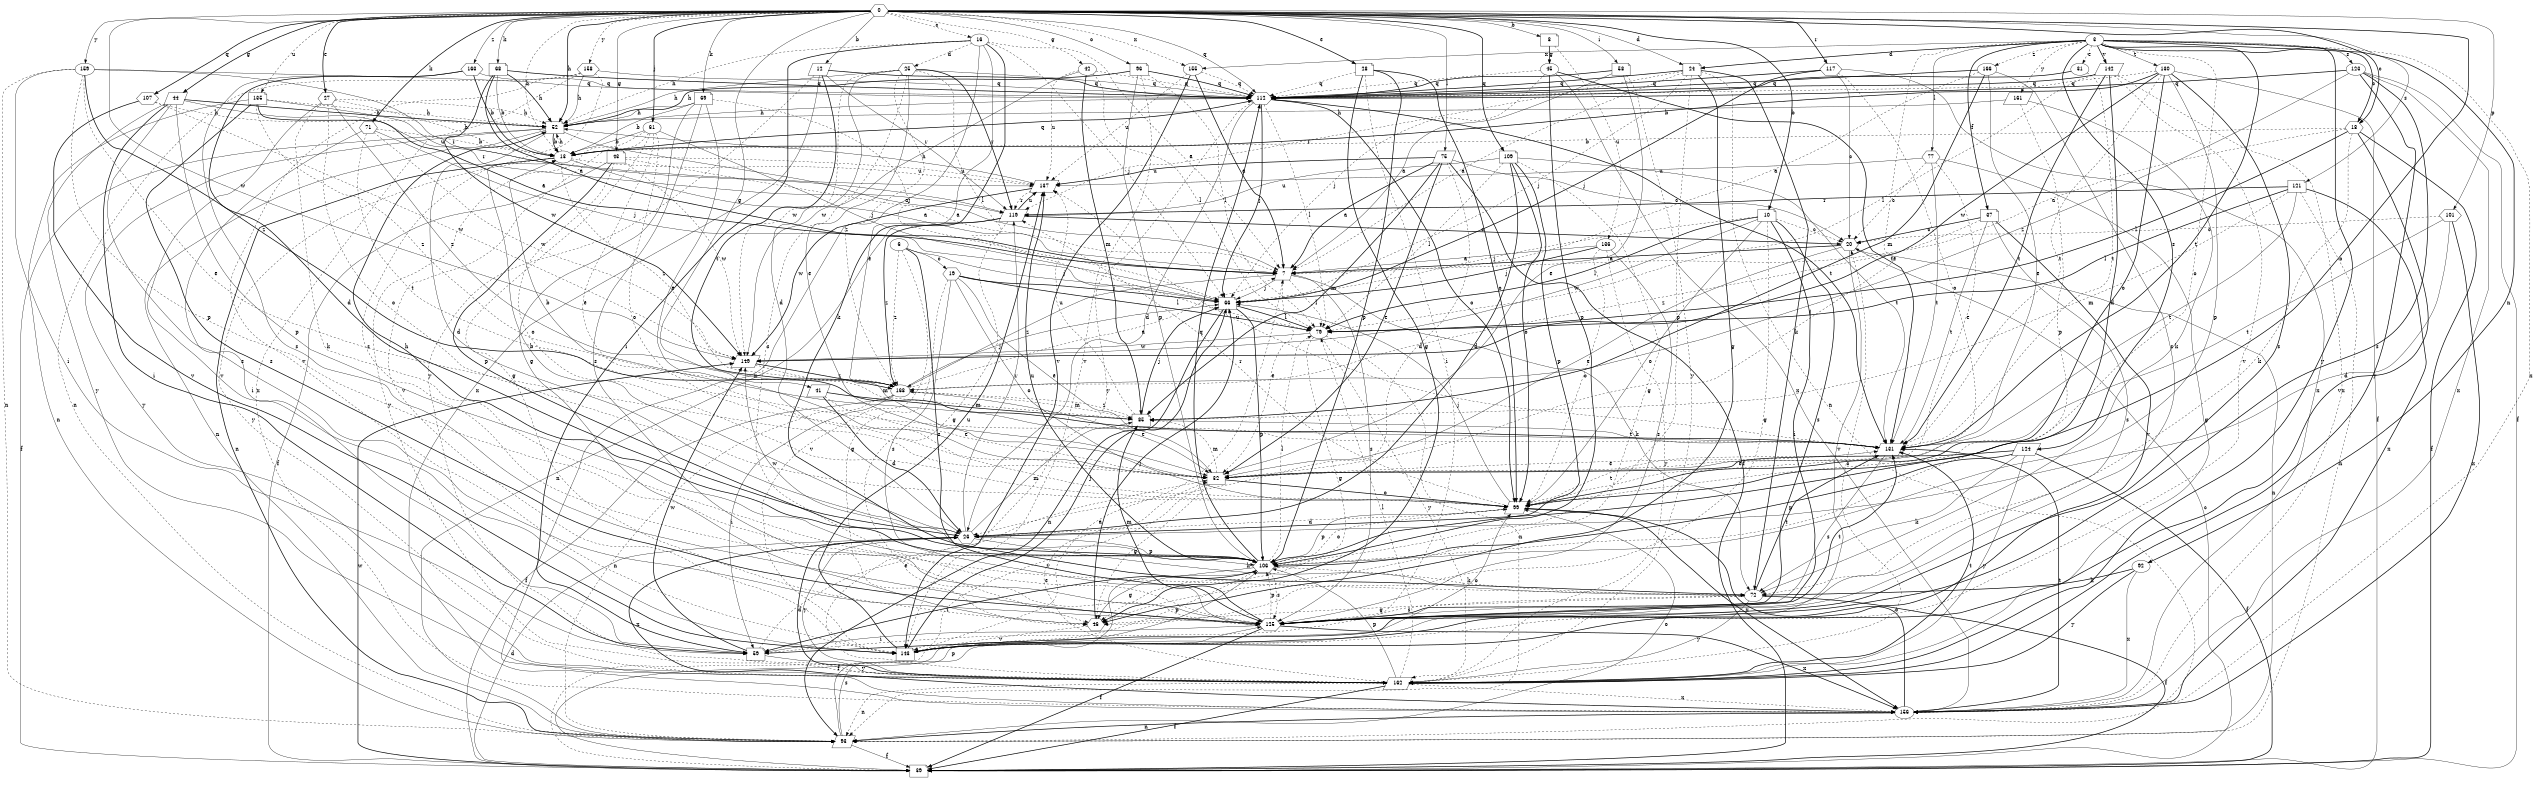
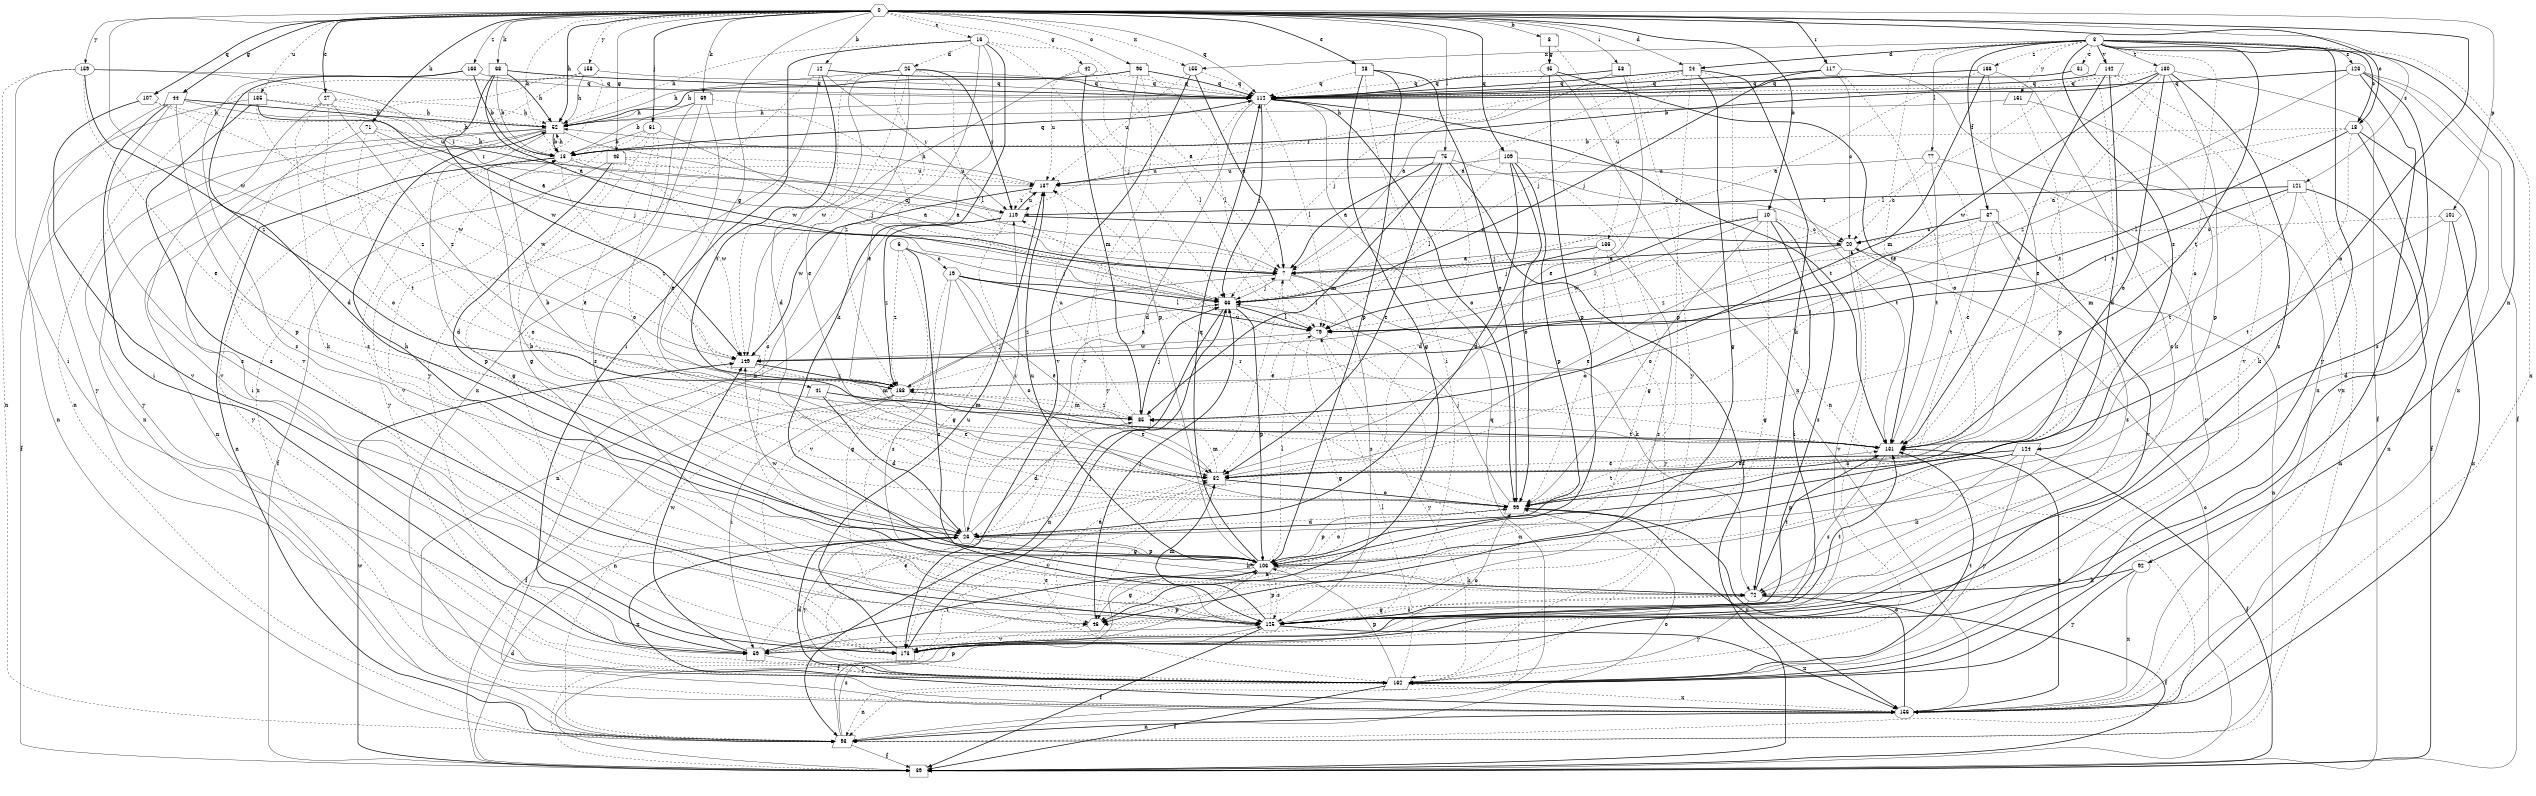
edge "109" -> "119": now "109" -> "137"
edge "77" -> "162": label "g" -> "y"
edge "159" -> "106": removed, label "p"
edge "26" -> "85": label "m" -> "d"
edge "125" -> "85": now "125" -> "32"
node "143": label "143" -> "173"
edge "93" -> "112": added, label "q"
edge "52" -> "156": added, label "x"
